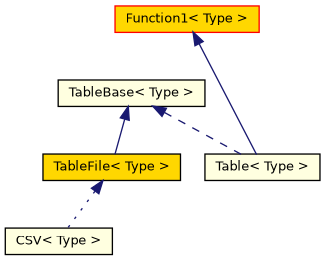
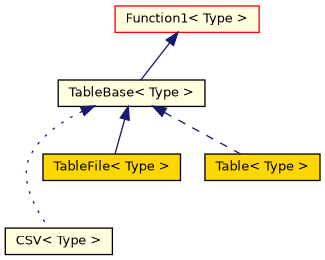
node "Function1< Type >": fillcolor gold -> lightyellow
edge "Table< Type >" -> "Function1< Type >": now "TableBase< Type >" -> "Function1< Type >"
node "Table< Type >": fillcolor lightyellow -> gold
edge "CSV< Type >" -> "TableFile< Type >": now "CSV< Type >" -> "TableBase< Type >"
